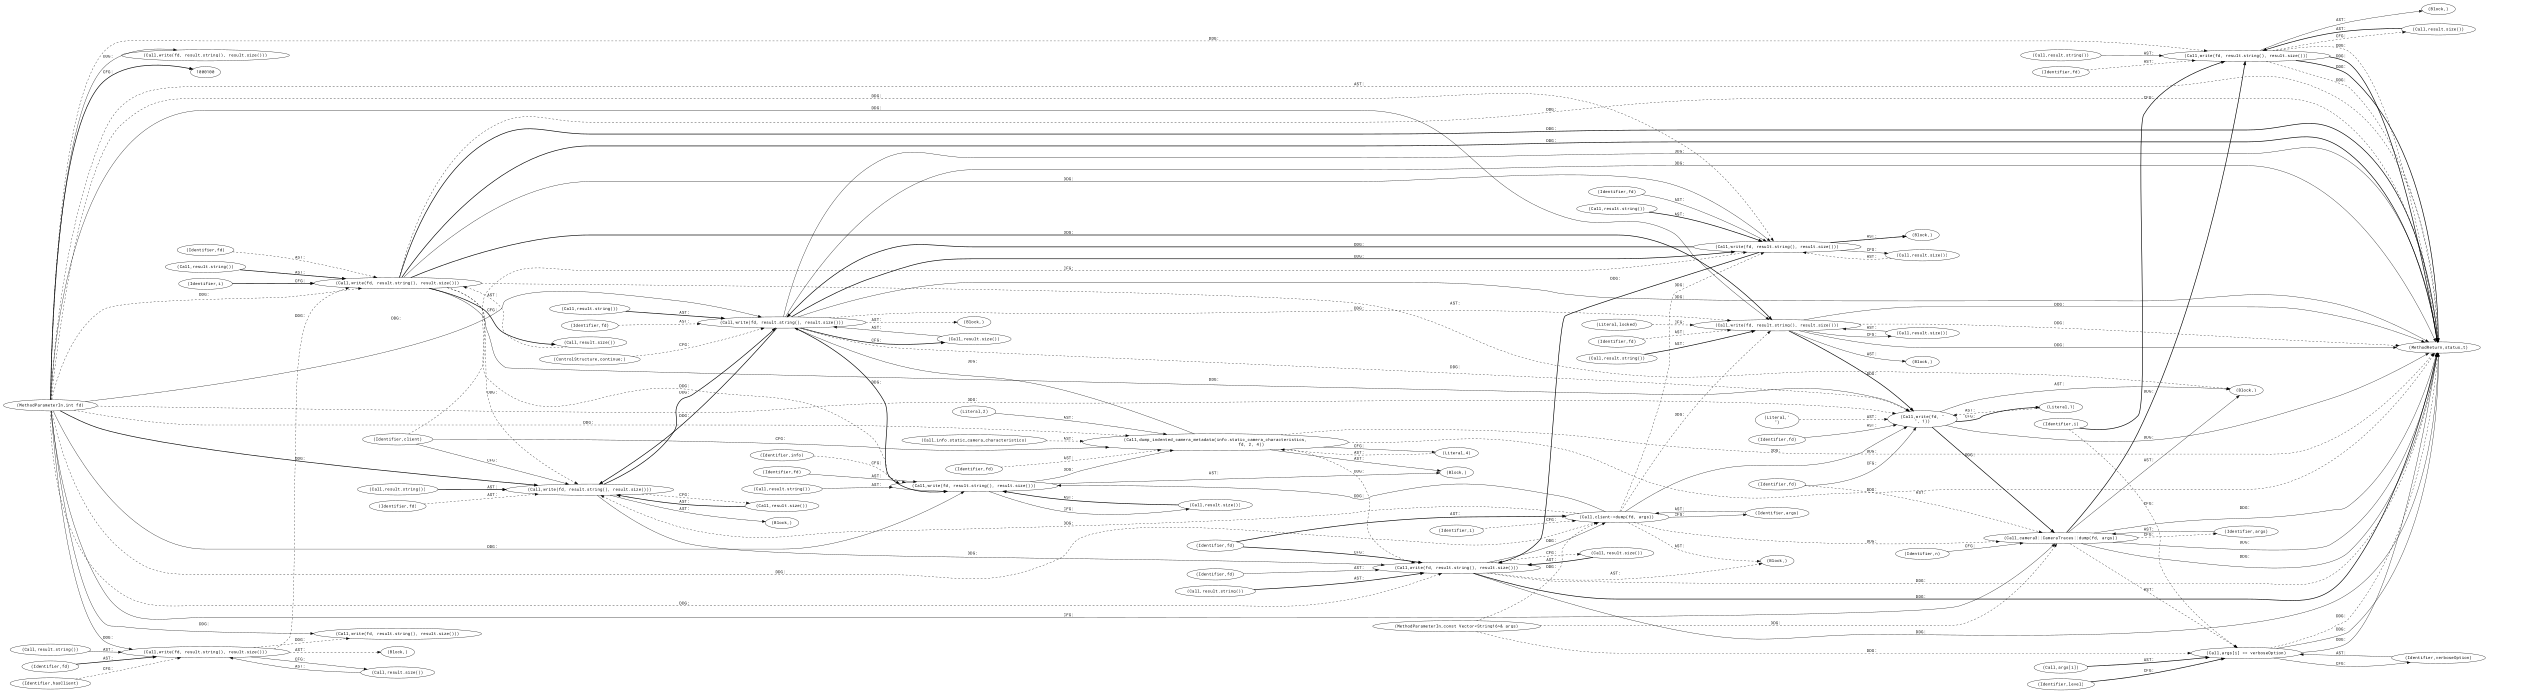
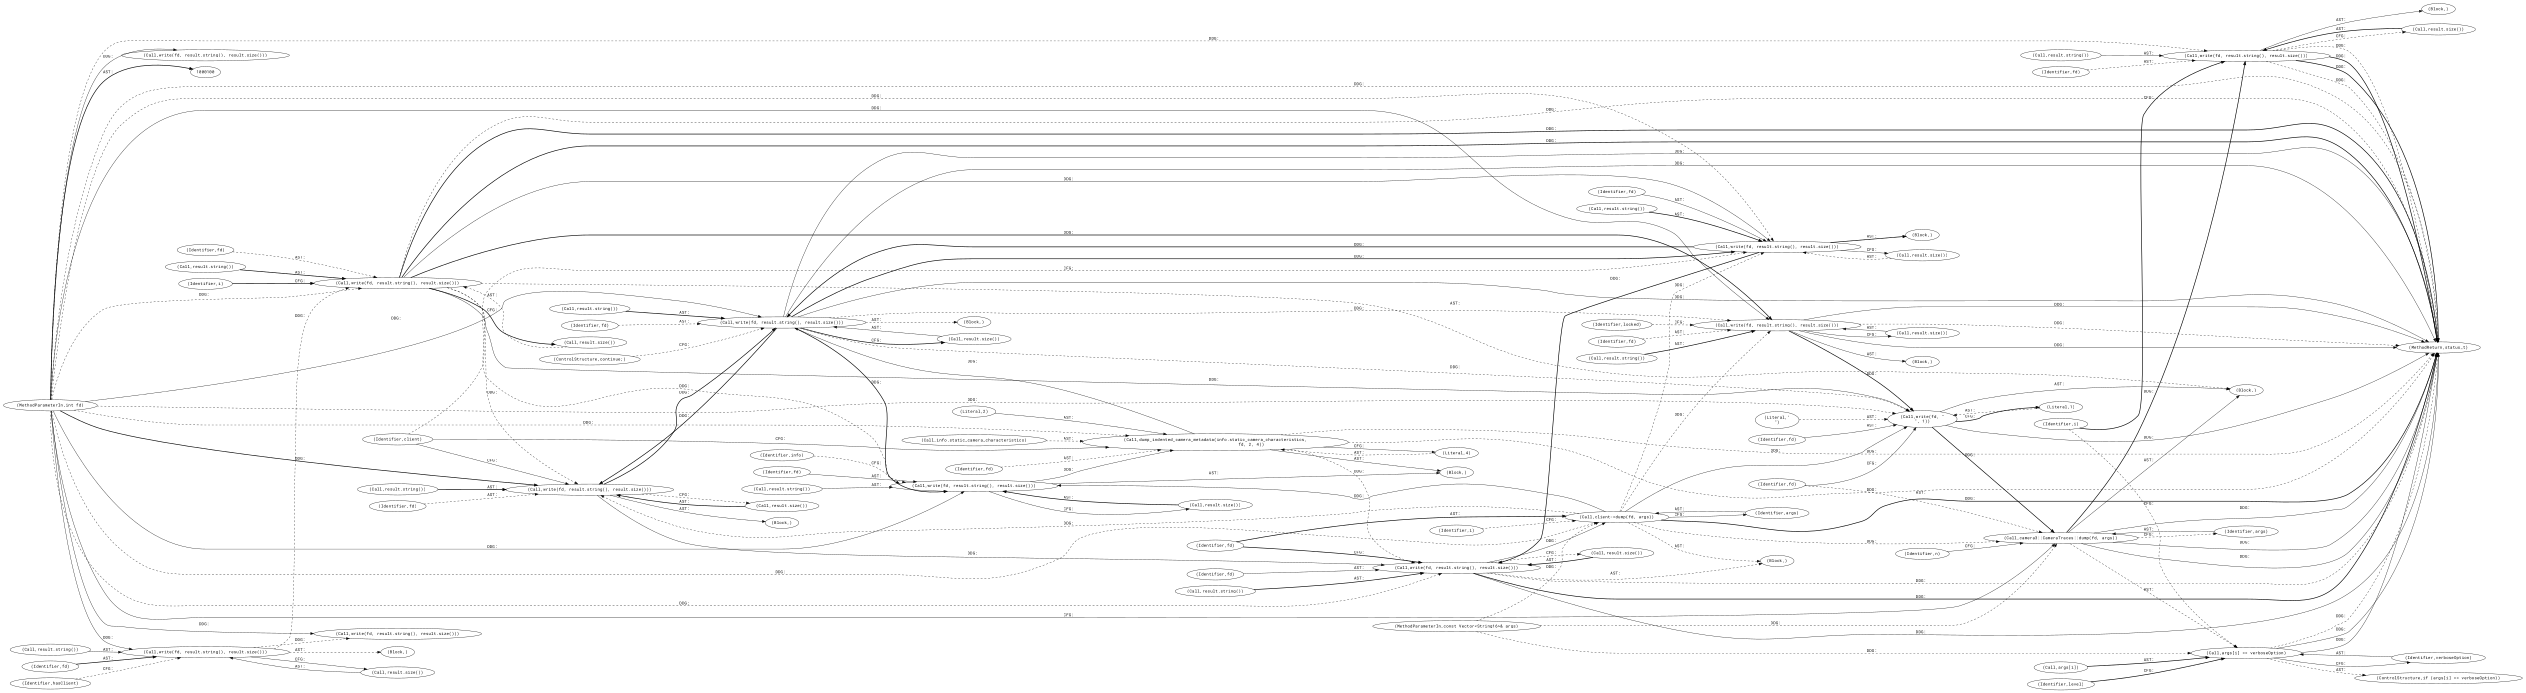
edge "(MethodParameterIn,int fd)" -> "1000100": label "CFG: " -> "AST: "
edge "(MethodParameterIn,int fd)" -> "(MethodReturn,status_t)": label "AST: " -> "DDG: "
node "(Literal,locked)": label "(Literal,locked)" -> "(Identifier,locked)"
edge "(Call,client->dump(fd, args))" -> "(MethodReturn,status_t)": added, label "DDG:"
node "(ControlStructure,if (args[i] == verboseOption))": added
